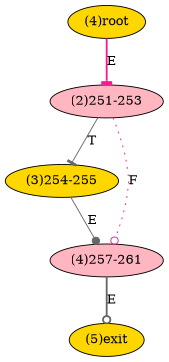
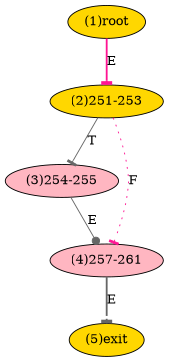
node "(4)root": label "(4)root" -> "(1)root"
node "(2)251-253": fillcolor lightpink -> gold
edge "(2)251-253" -> "(4)257-261": arrowhead odot -> tee
node "(3)254-255": fillcolor gold -> lightpink
edge "(4)257-261" -> "(5)exit": arrowhead odot -> tee
